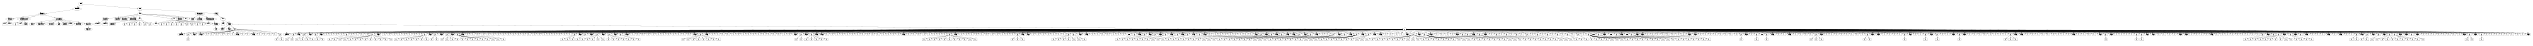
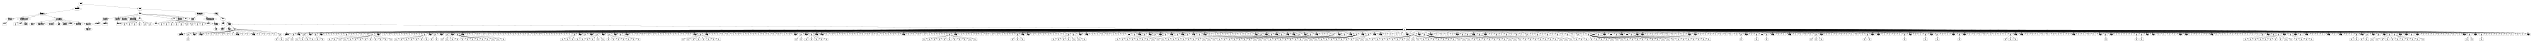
node "privilege": removed
node "author": removed
node "premiere": removed
node "adresse": added
